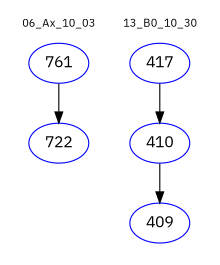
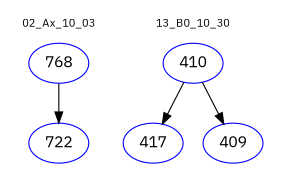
cluster "06_Ax_10_03": label "06_Ax_10_03" -> "02_Ax_10_03"
node "761": label "761" -> "768"
edge "417" -> "410": reversed
